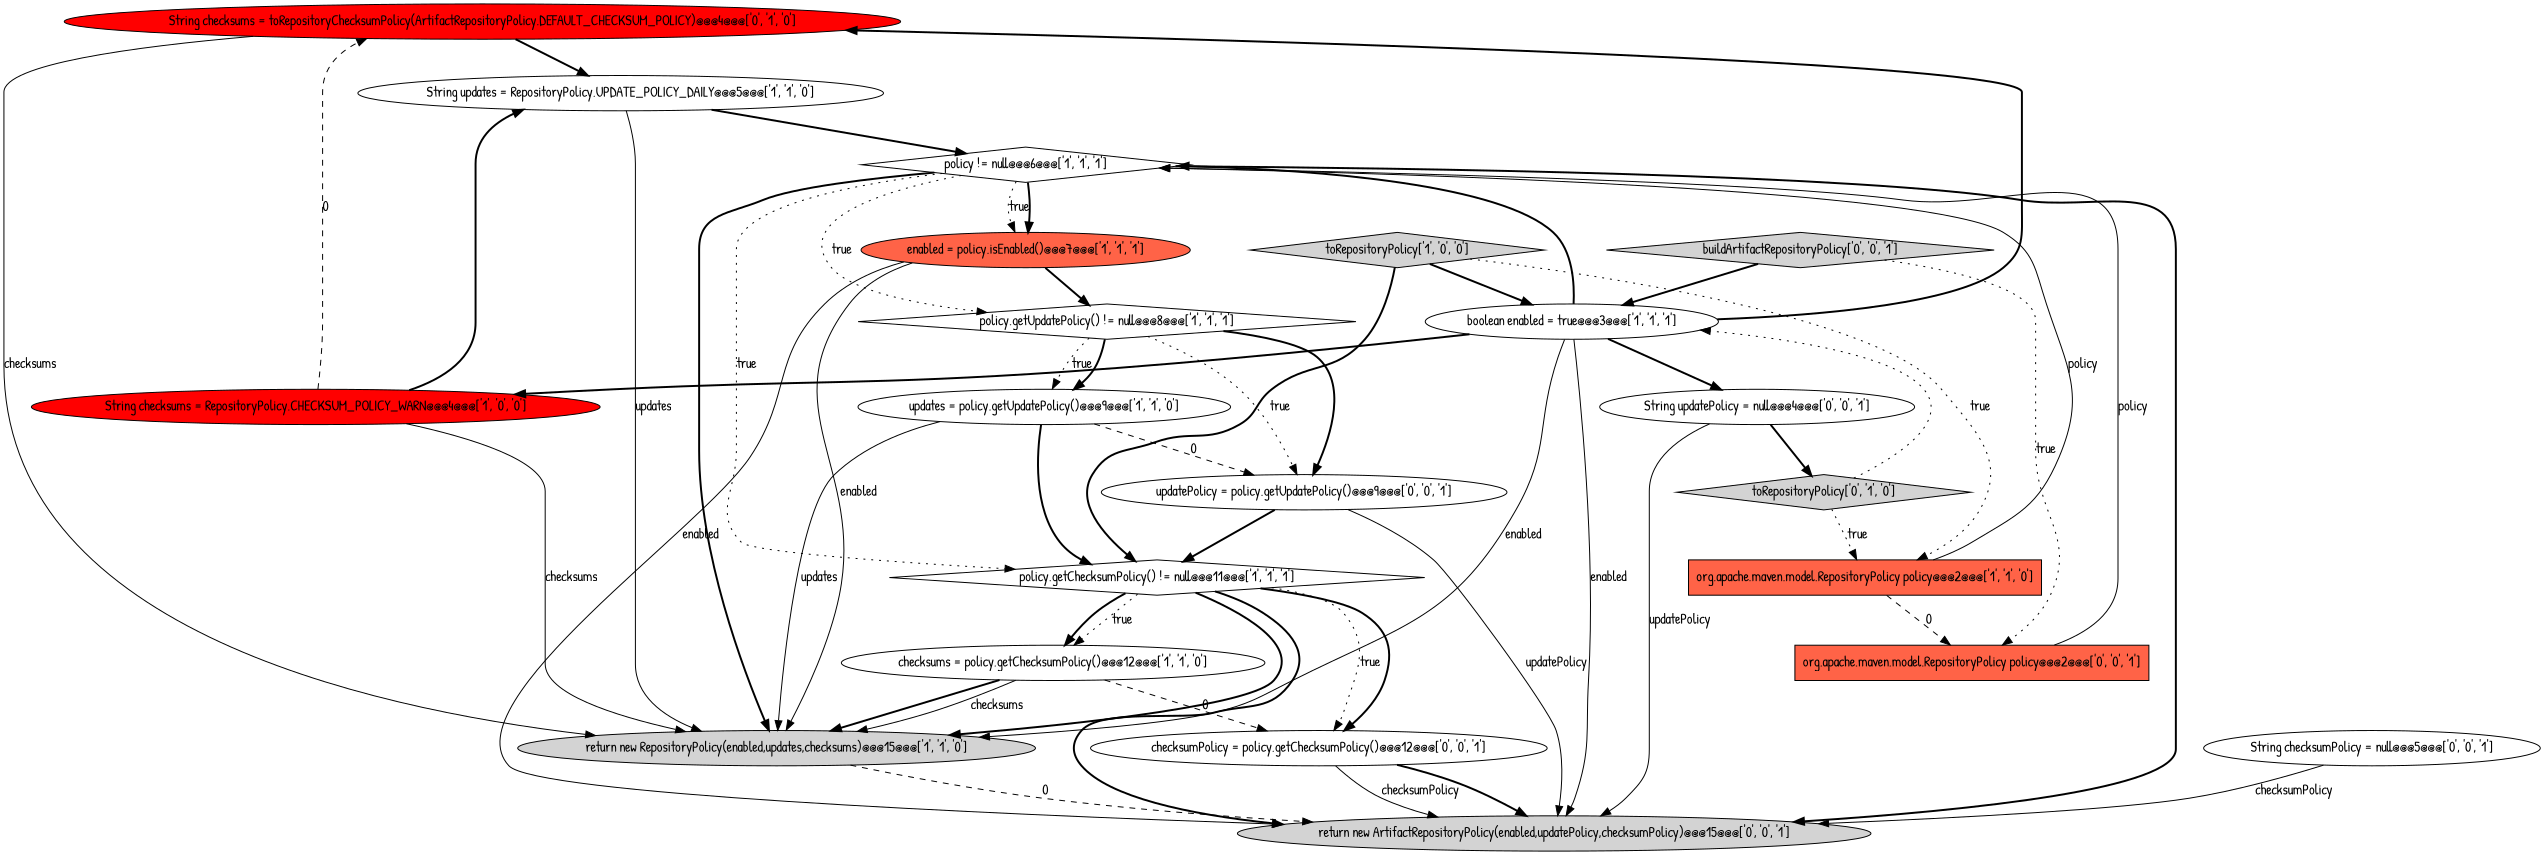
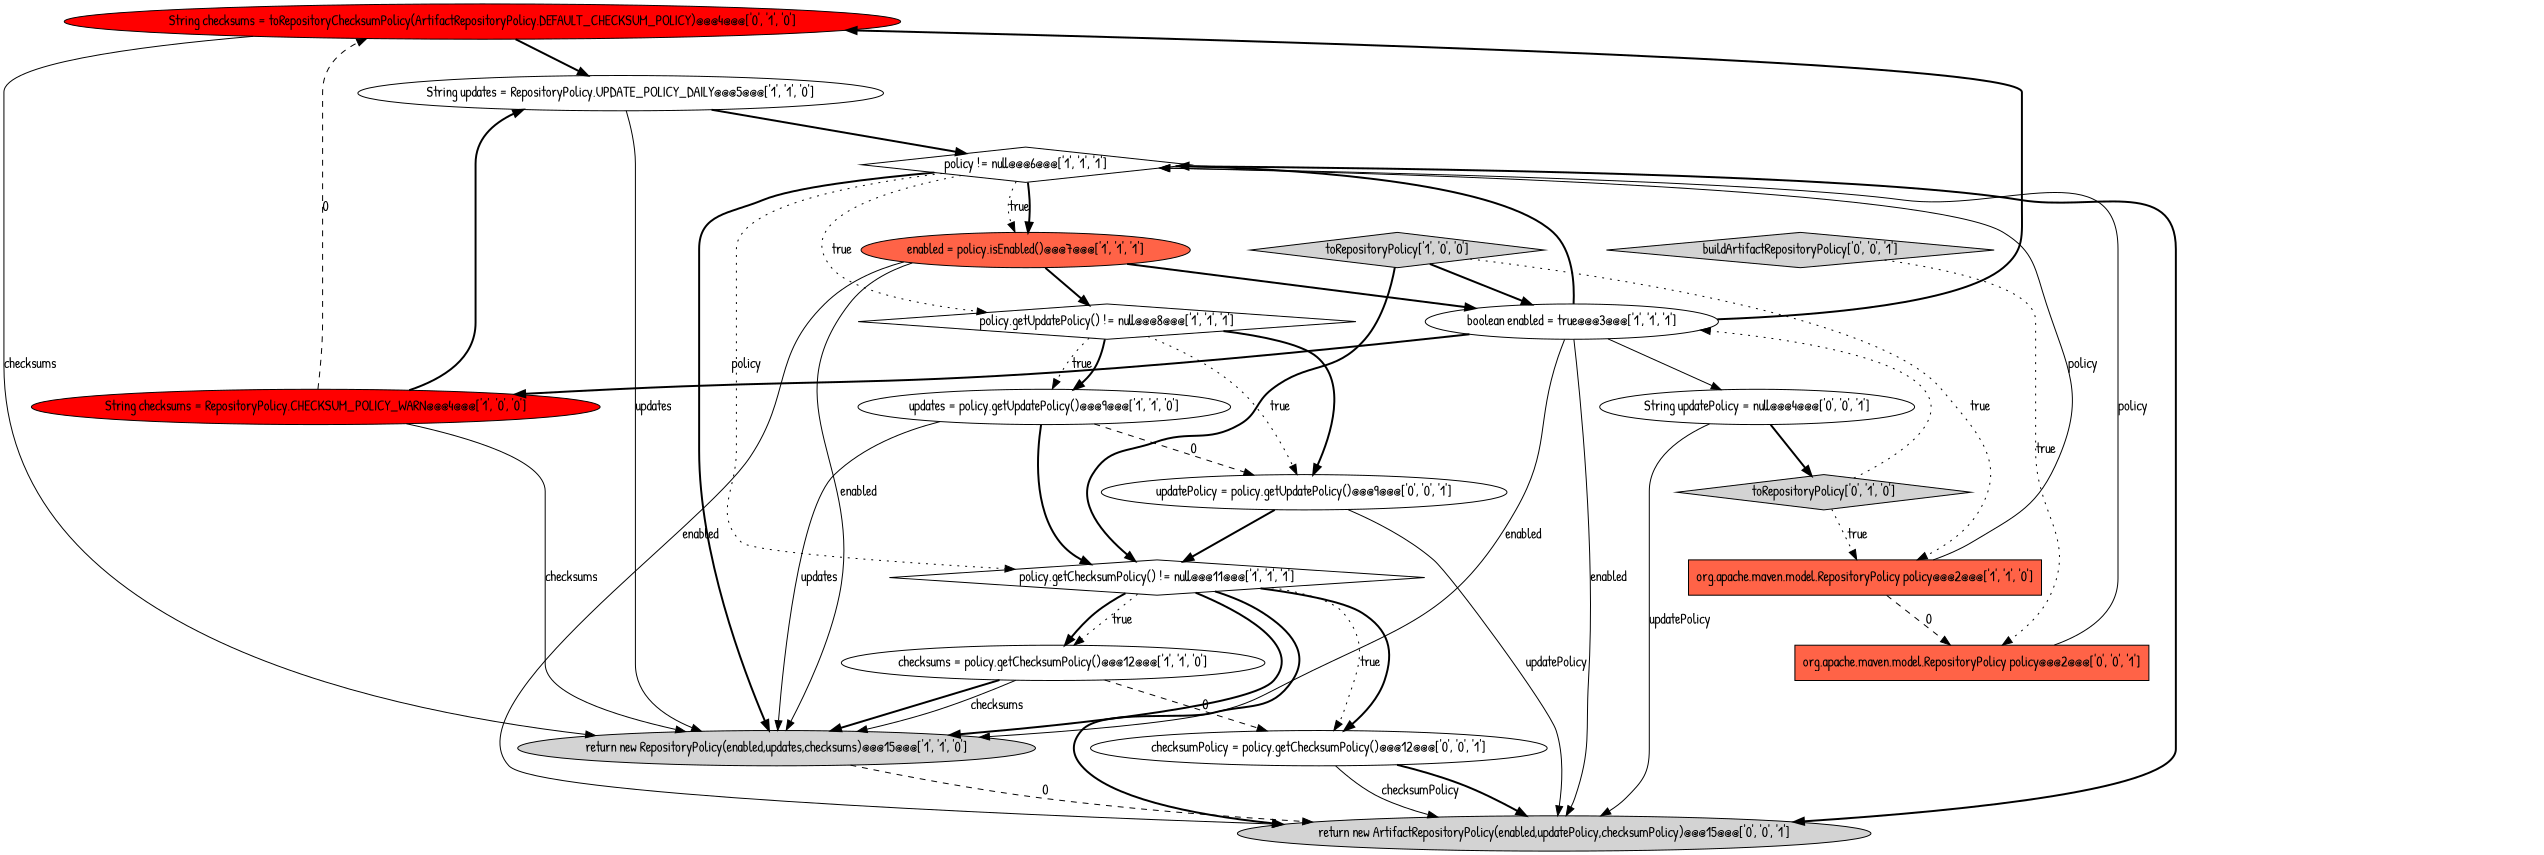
edge "buildArtifactRepositoryPolicy['0', '0', '1']" -> "boolean enabled = true@@@3@@@['1', '1', '1']": now "enabled = policy.isEnabled()@@@7@@@['1', '1', '1']" -> "boolean enabled = true@@@3@@@['1', '1', '1']"
edge "boolean enabled = true@@@3@@@['1', '1', '1']" -> "String updatePolicy = null@@@4@@@['0', '0', '1']": style bold -> solid
edge "policy != null@@@6@@@['1', '1', '1']" -> "policy.getChecksumPolicy() != null@@@11@@@['1', '1', '1']": label "true" -> "policy"
node "String checksumPolicy = null@@@5@@@['0', '0', '1']": removed
